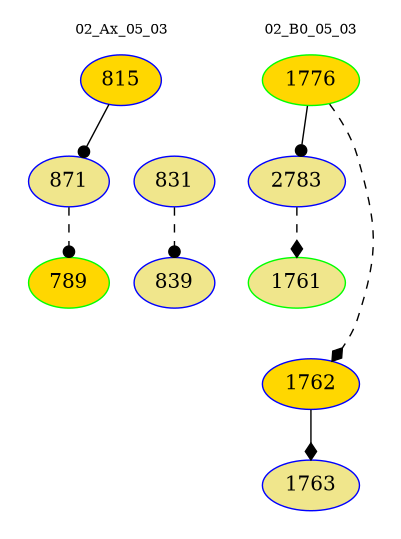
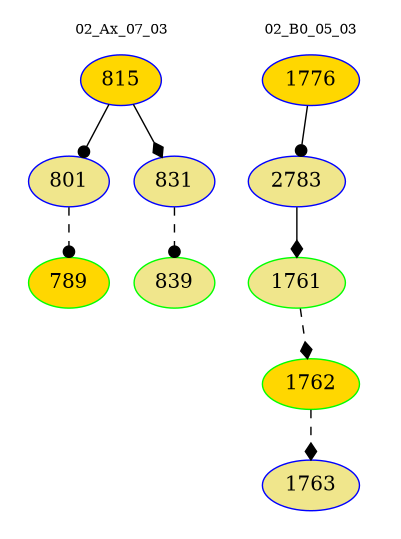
cluster "02_Ax_05_03": label "02_Ax_05_03" -> "02_Ax_07_03"
node "1776": color green -> blue
edge "815" -> "831": added
node "871": label "871" -> "801"
edge "2783" -> "1761": style dashed -> solid
edge "1776" -> "1762": now "1761" -> "1762"
node "839": color blue -> green
node "1762": color blue -> green
edge "1762" -> "1763": style solid -> dashed
